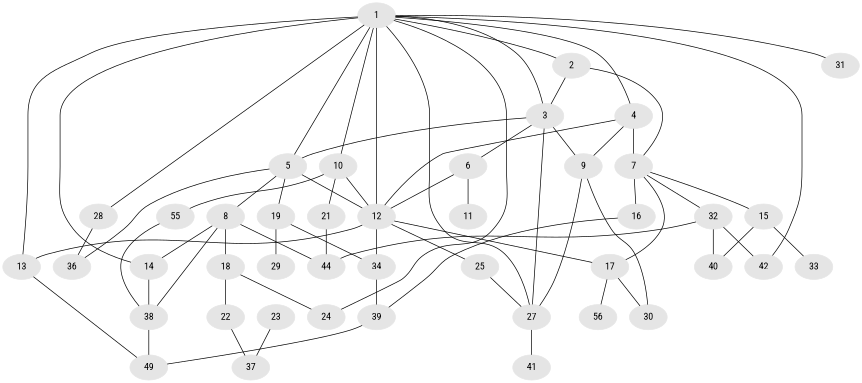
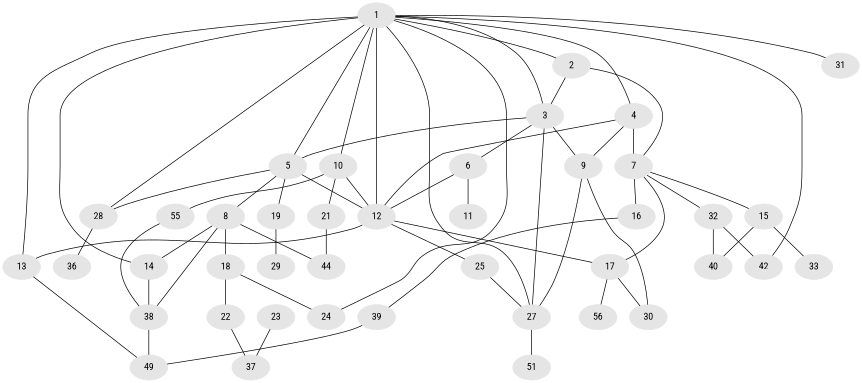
edge "5" -- "36": now "5" -- "28"
edge "32" -- "44": removed
node "34": removed
node "41": label "41" -> "51"
